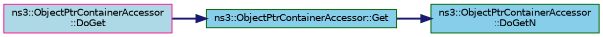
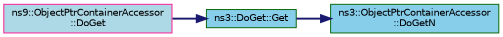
node "ns3::ObjectPtrContainerAccessor ::DoGet": label "ns3::ObjectPtrContainerAccessor ::DoGet" -> "ns9::ObjectPtrContainerAccessor ::DoGet"
node "ns3::ObjectPtrContainerAccessor::Get": label "ns3::ObjectPtrContainerAccessor::Get" -> "ns3::DoGet::Get"
